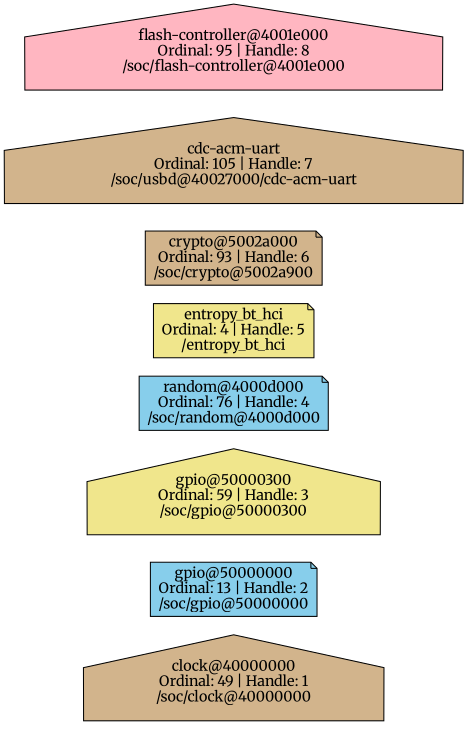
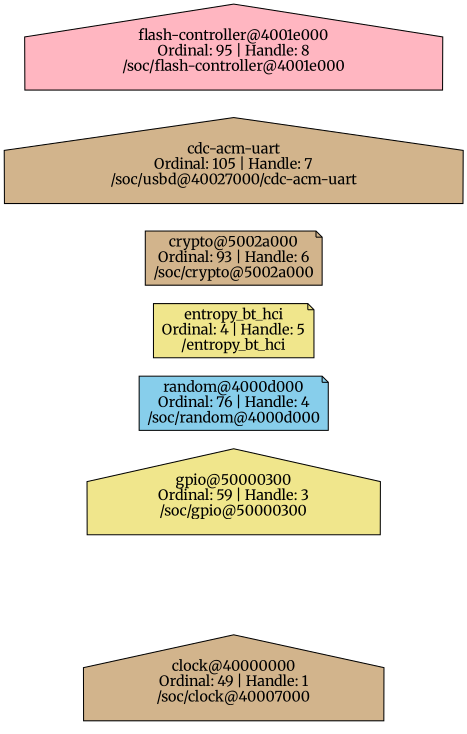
node "crypto@5002a000 Ordinal: 93 | Handle: 6 /soc/crypto@5002a900": label "crypto@5002a000 Ordinal: 93 | Handle: 6 /soc/crypto@5002a900" -> "crypto@5002a000 Ordinal: 93 | Handle: 6 /soc/crypto@5002a000"
node "gpio@50000000 Ordinal: 13 | Handle: 2 /soc/gpio@50000000": removed
node "clock@40000000 Ordinal: 49 | Handle: 1 /soc/clock@40000000": label "clock@40000000 Ordinal: 49 | Handle: 1 /soc/clock@40000000" -> "clock@40000000 Ordinal: 49 | Handle: 1 /soc/clock@40007000"
